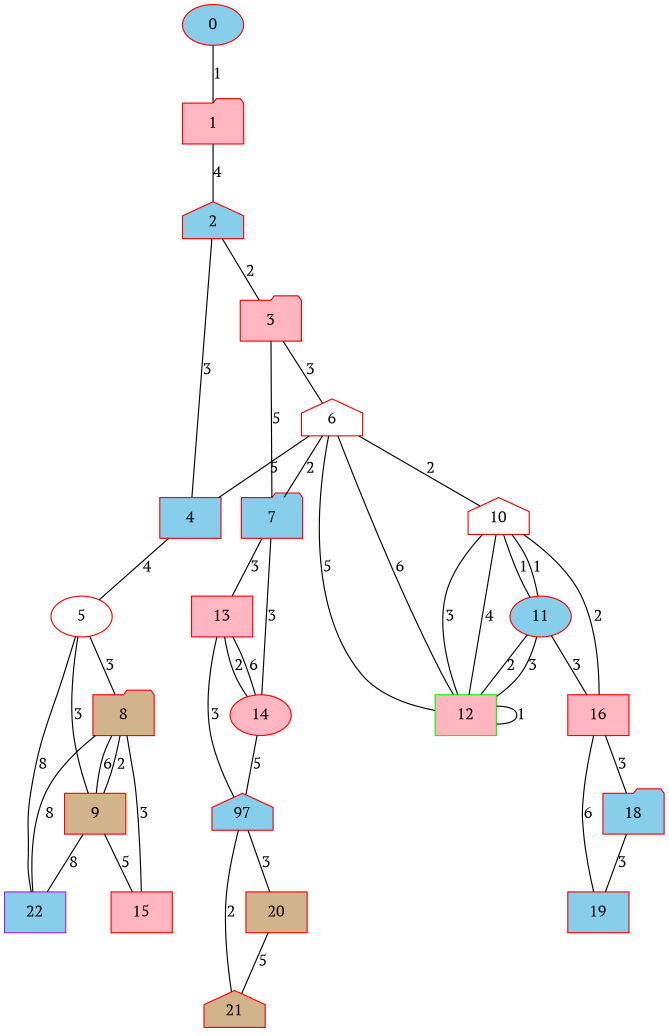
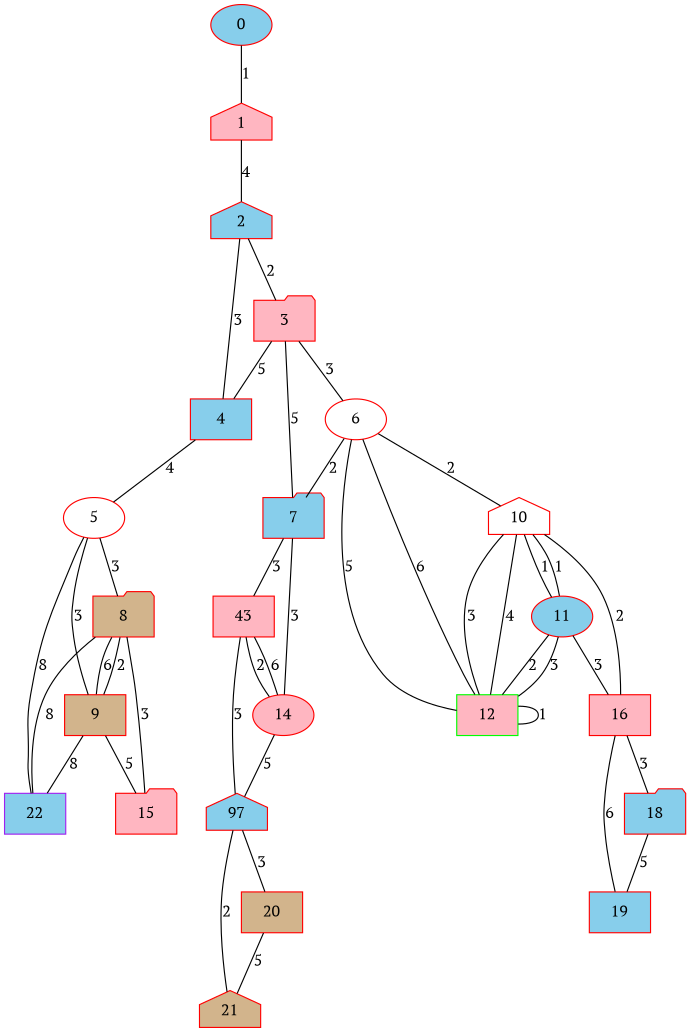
node "1": shape folder -> house
node "6": shape house -> ellipse
edge "6" -- "4": now "3" -- "4"
node "13": label "13" -> "43"
edge "18" -- "19": label "3" -> "5"
node "15": shape box -> folder
